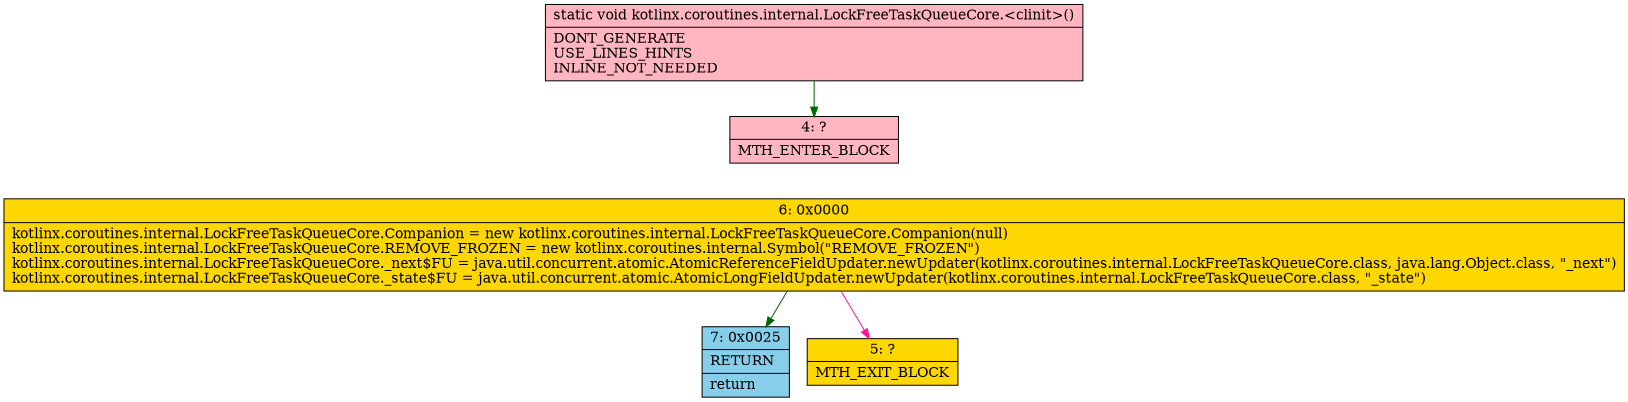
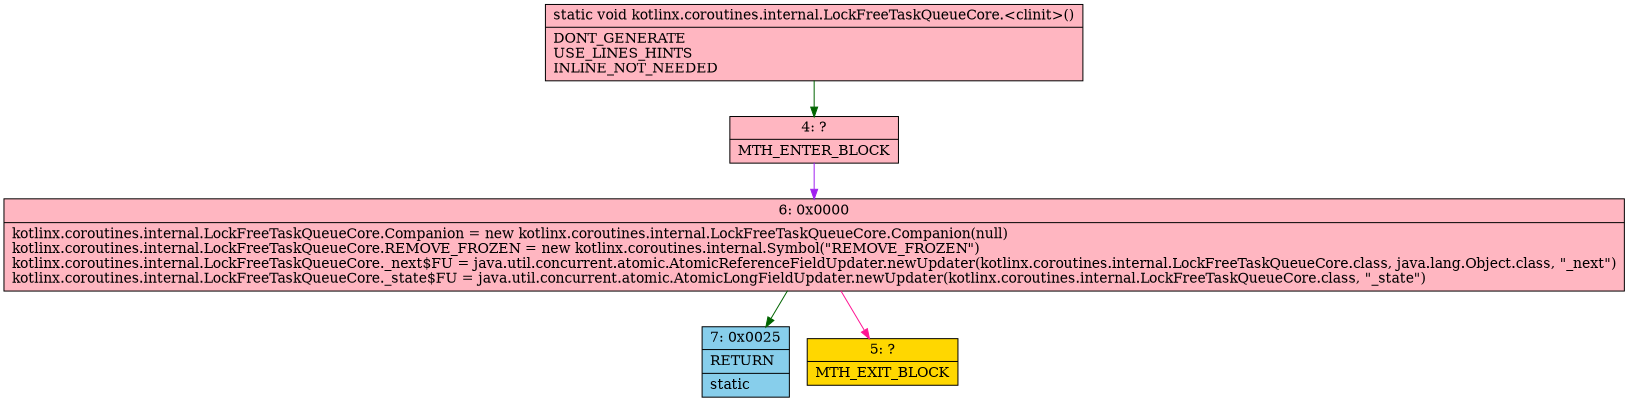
edge "4: ?" -> "6: 0x0000": added
node "6: 0x0000": fillcolor gold -> lightpink
node "7: 0x0025": text "return" -> "static"
